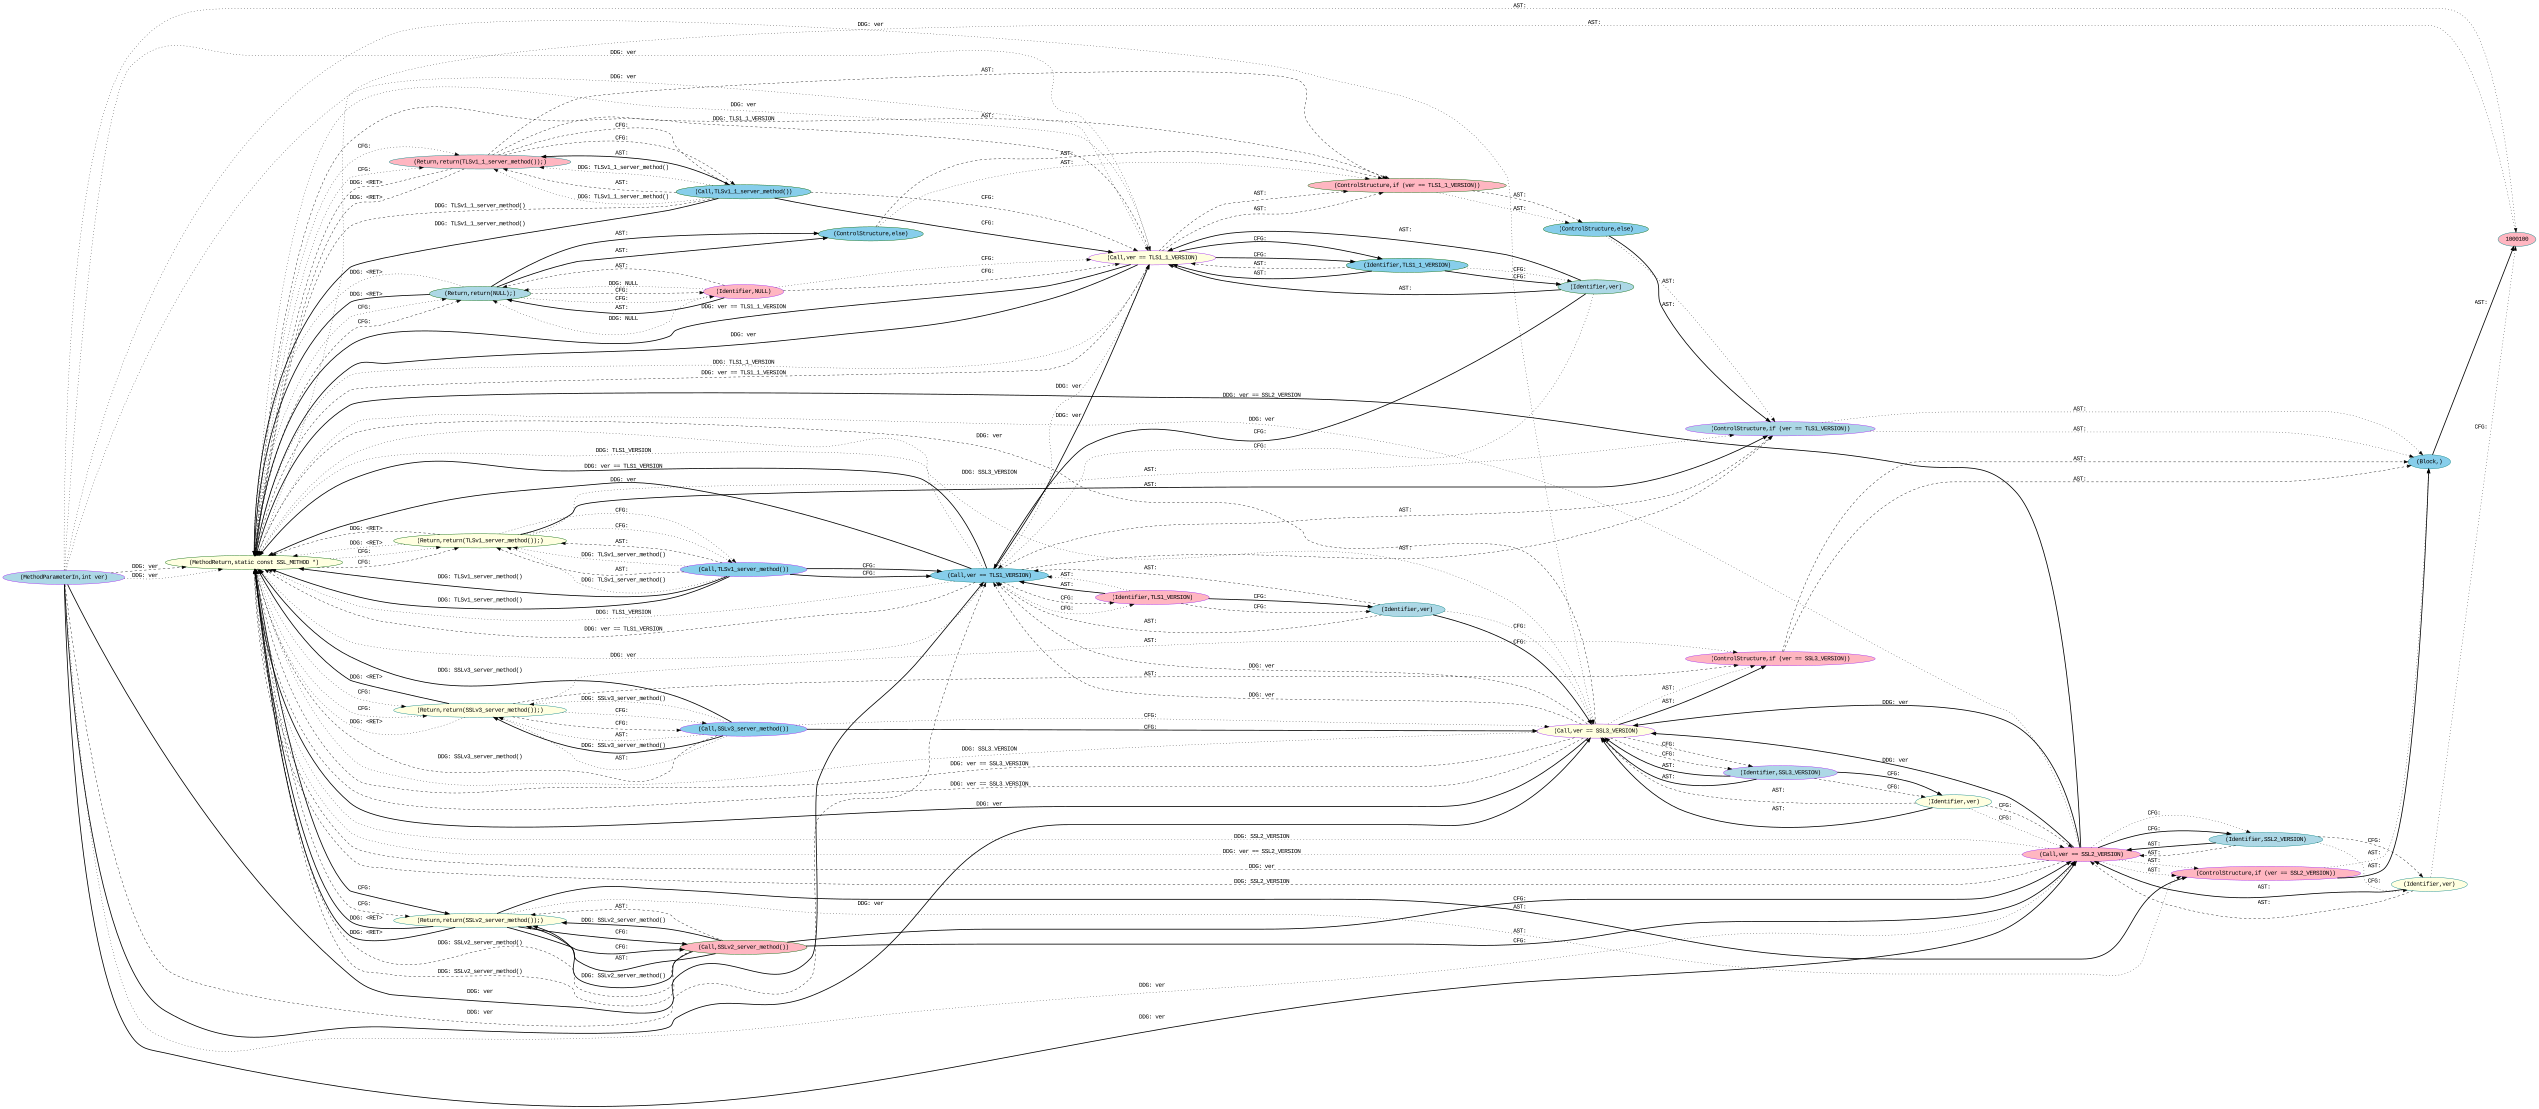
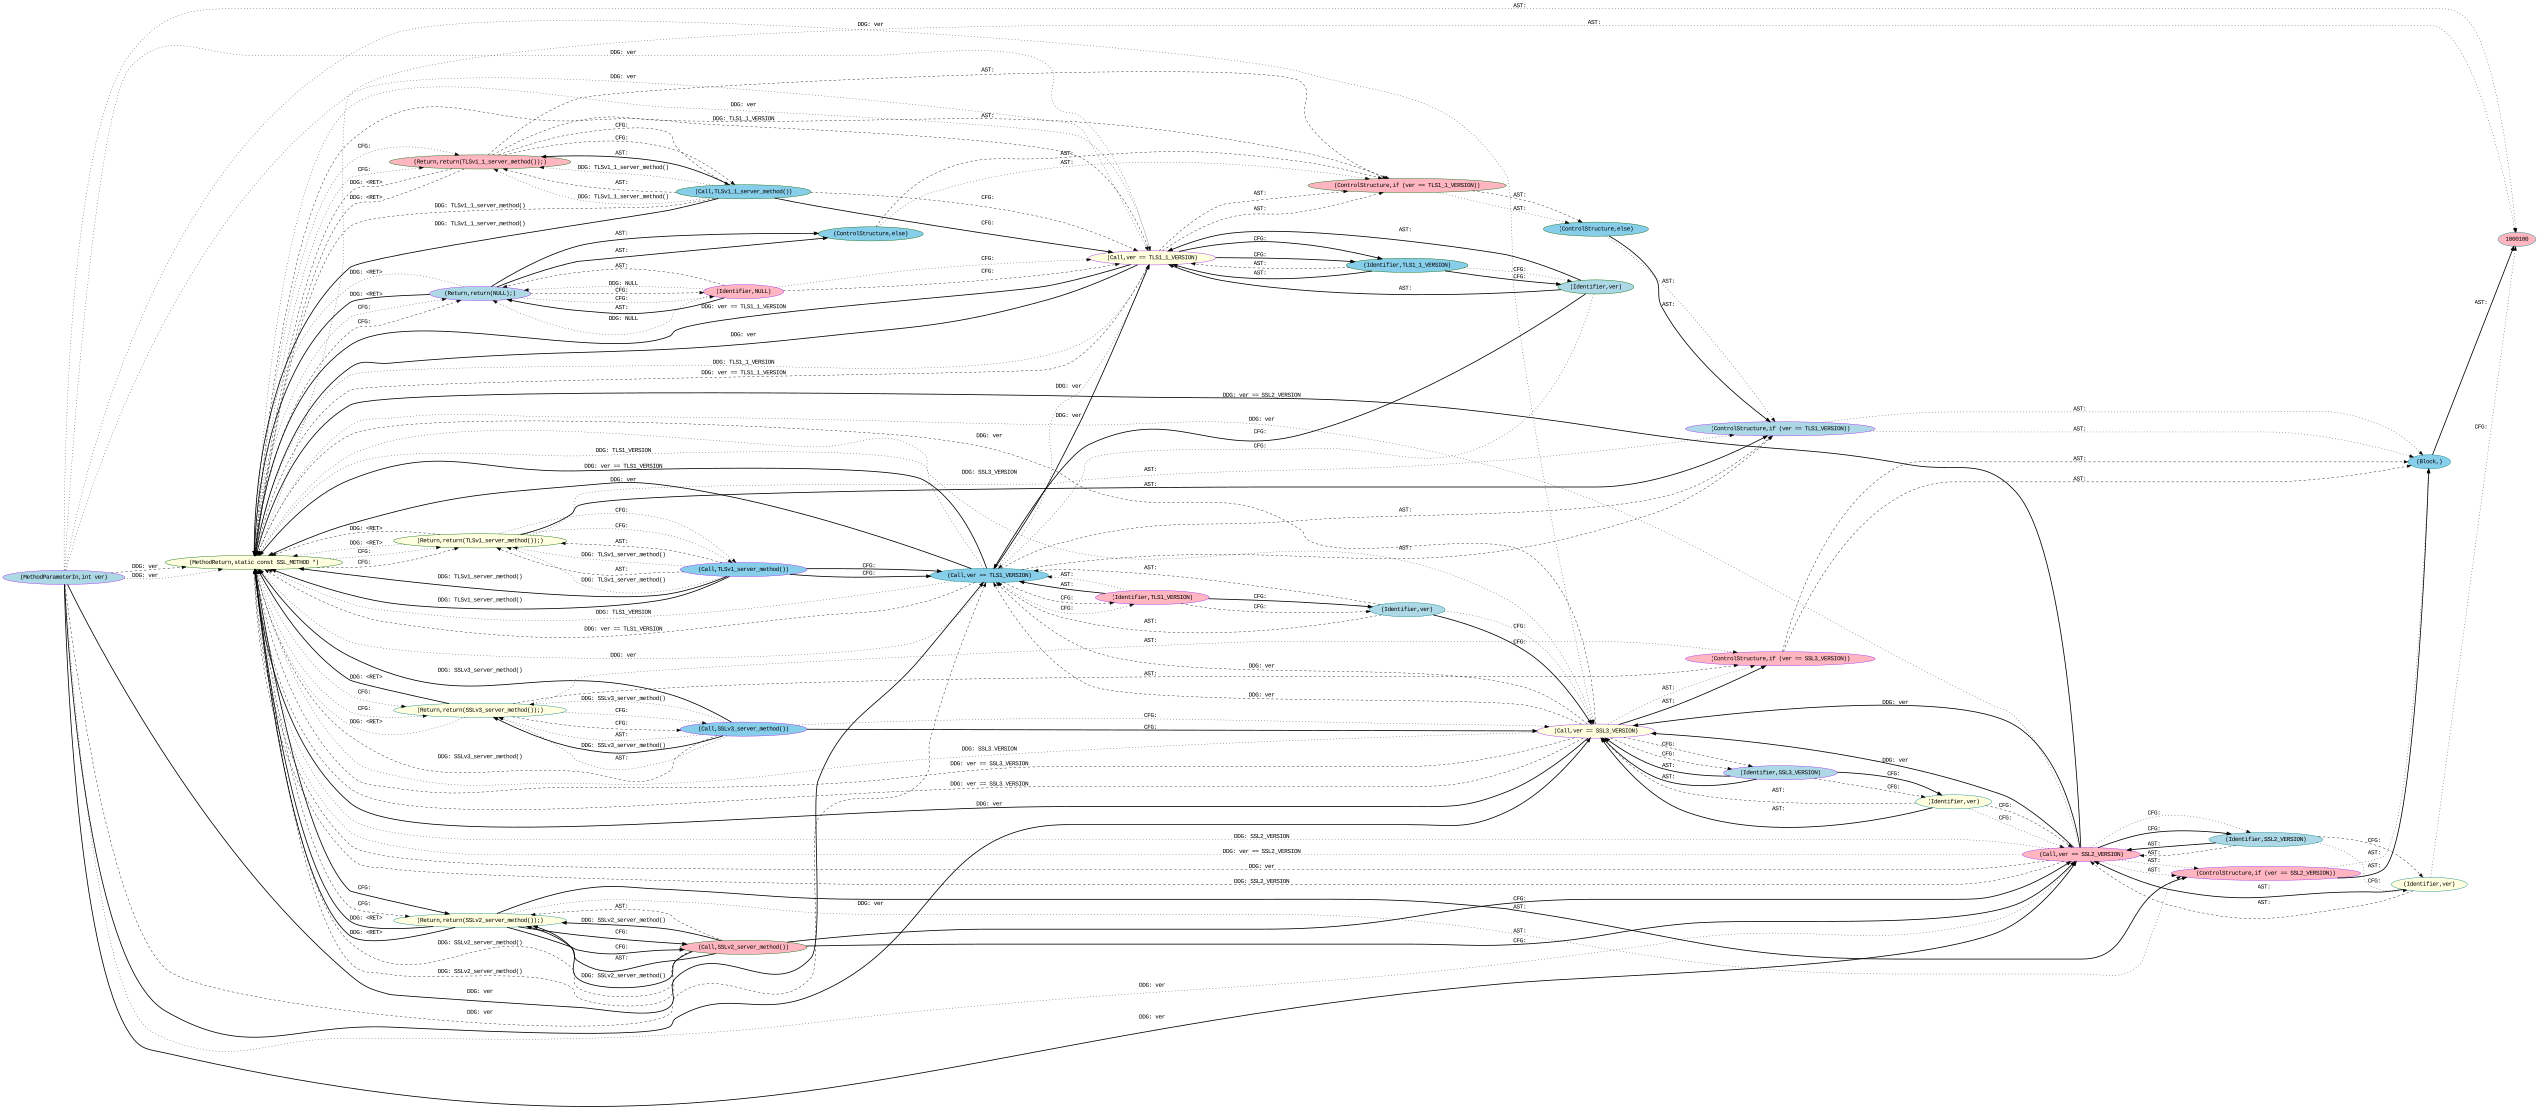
edge "1000100" -> "(MethodReturn,static const SSL_METHOD *)": reversed
node "(Return,return(TLSv1_1_server_method());)": color teal -> darkgreen
node "(Return,return(NULL);)": color darkgreen -> purple
